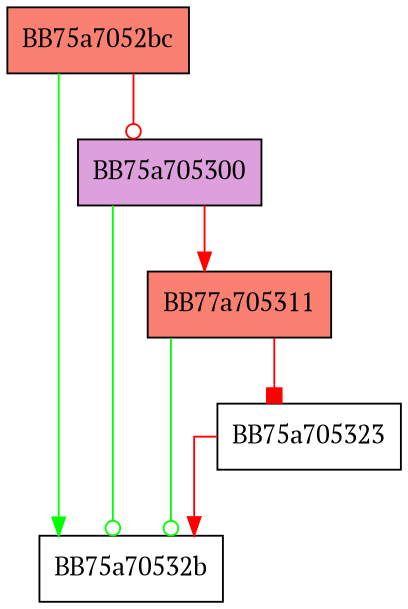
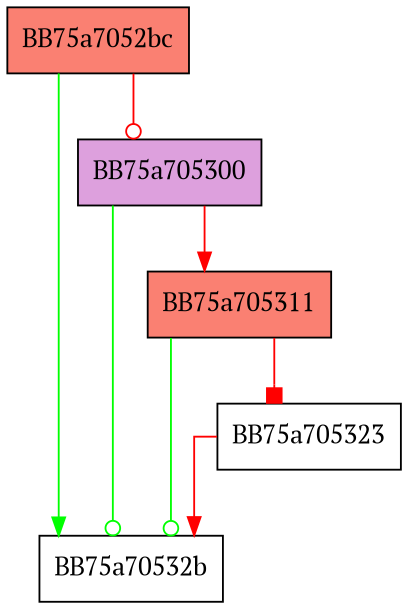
node "BB77a705311": label "BB77a705311" -> "BB75a705311"
